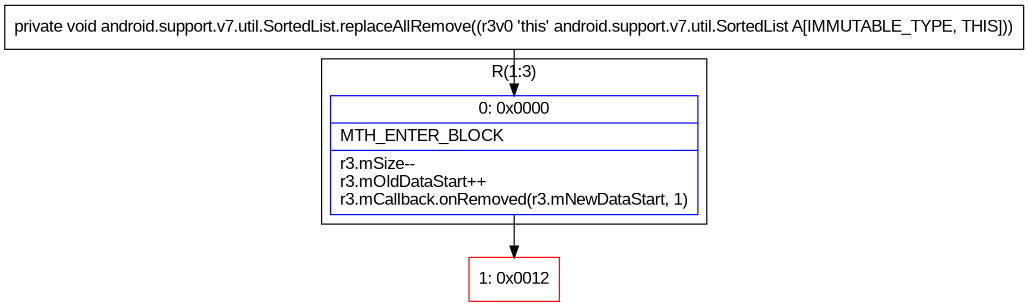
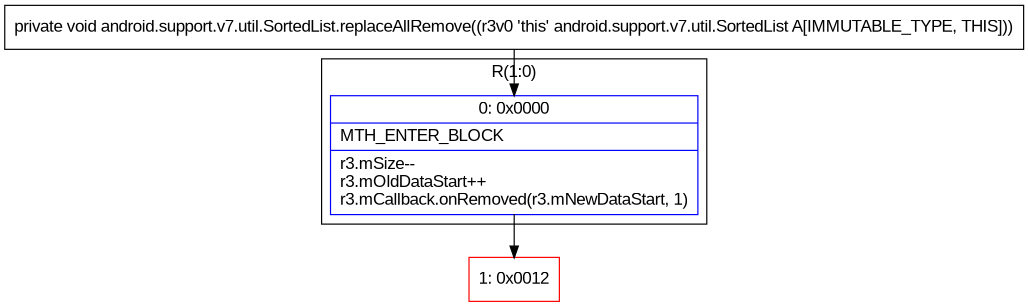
cluster "R(1:3)": label "R(1:3)" -> "R(1:0)"
